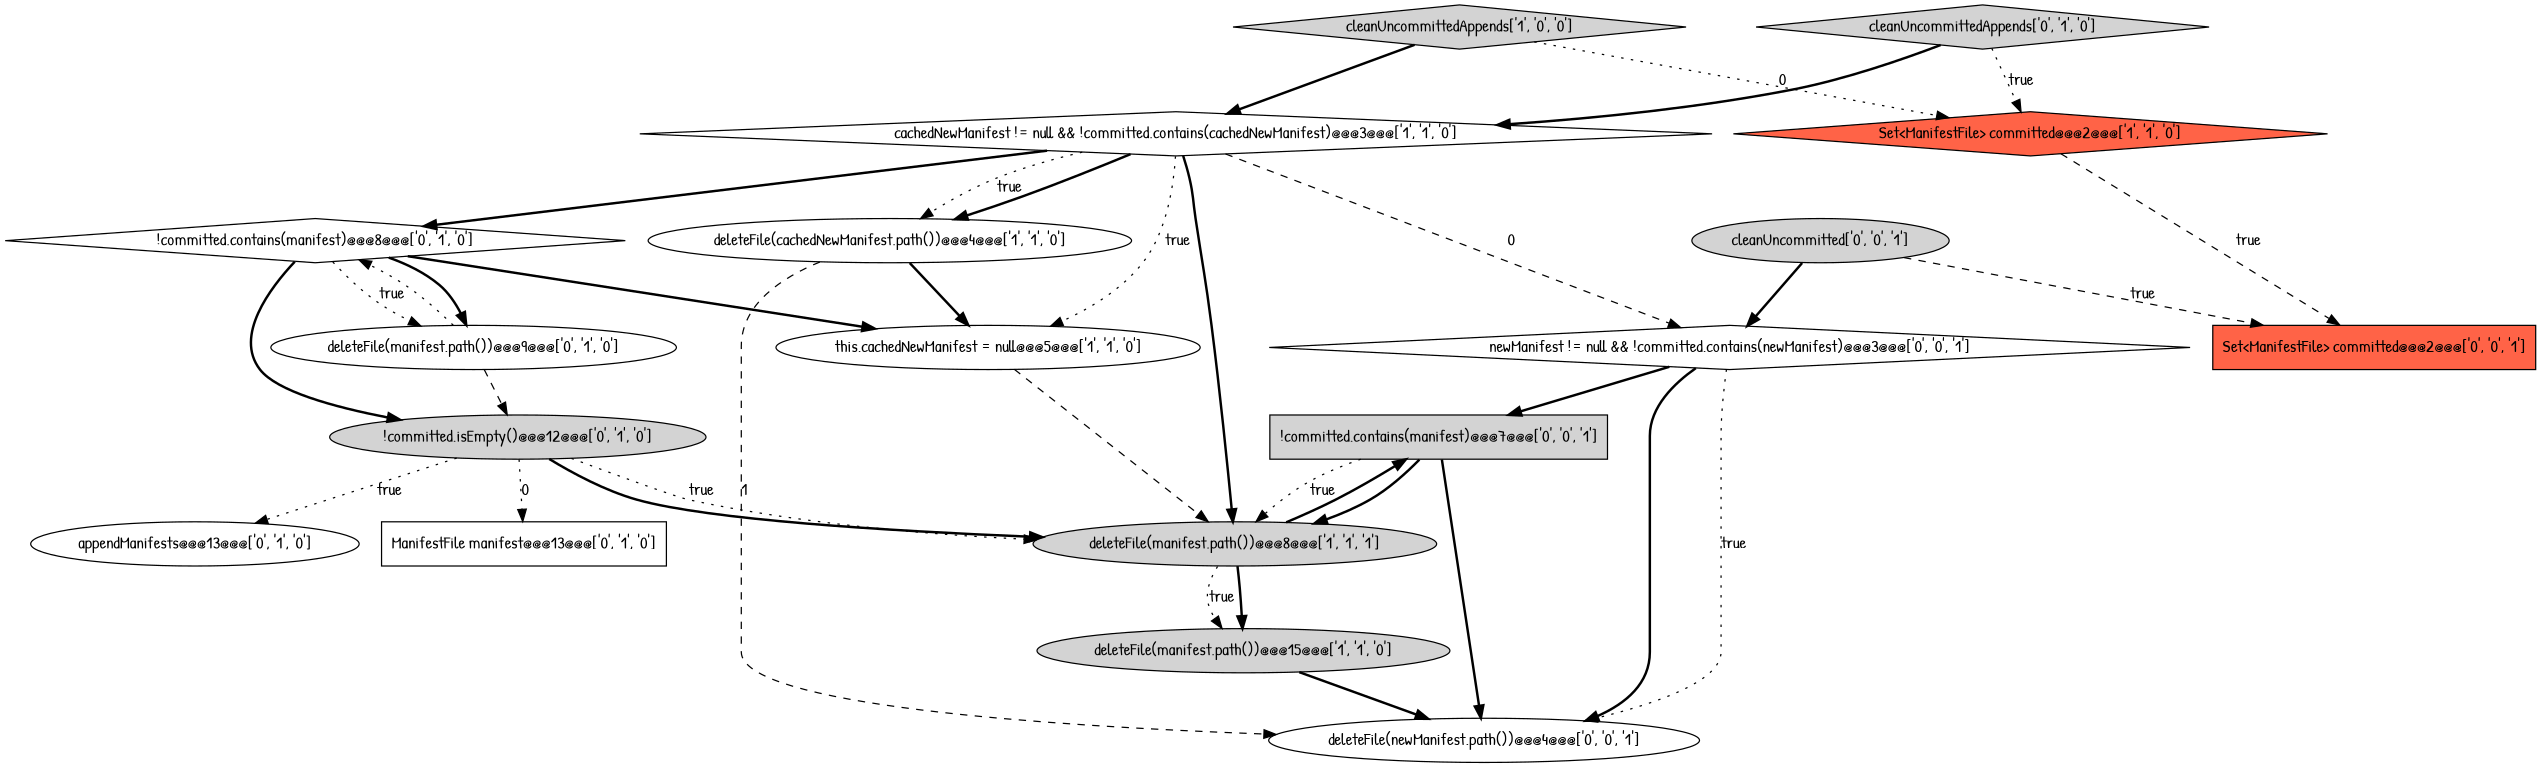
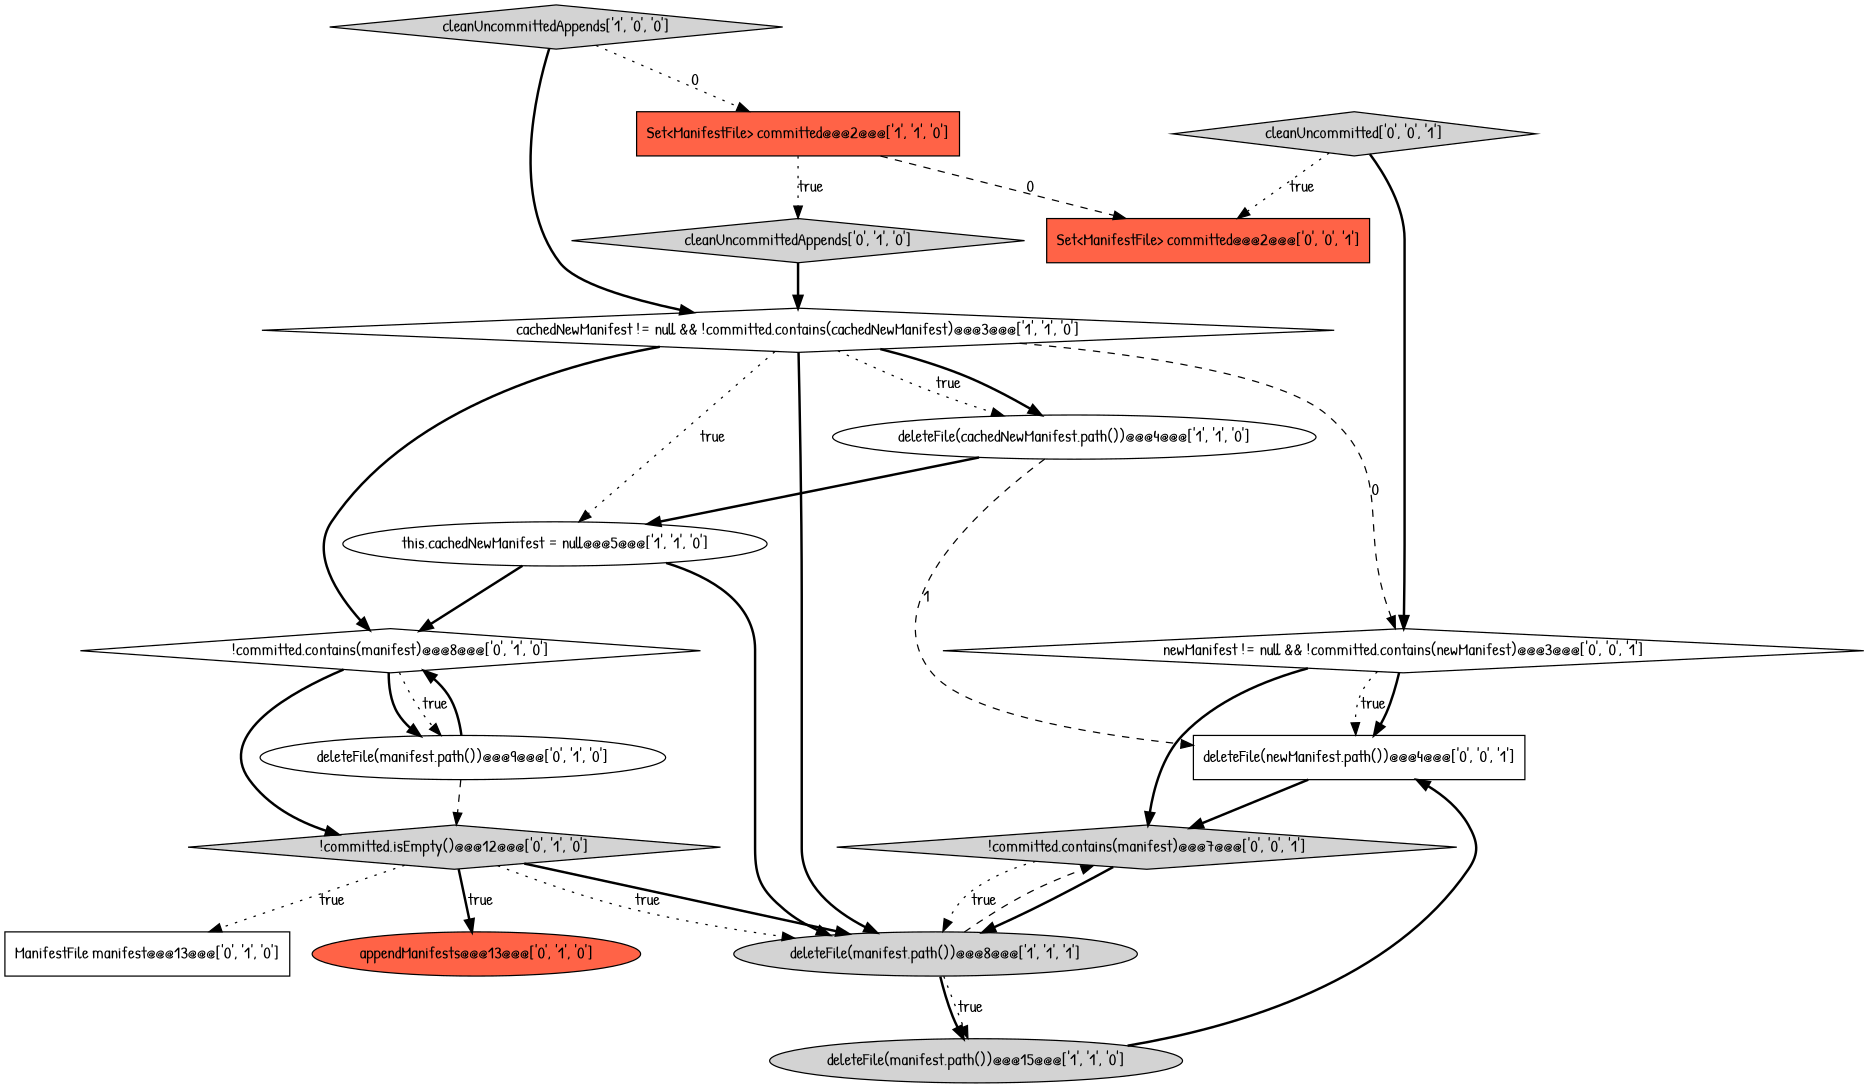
edge "cleanUncommittedAppends['0', '1', '0']" -> "Set<ManifestFile> committed@@@2@@@['1', '1', '0']": reversed
node "Set<ManifestFile> committed@@@2@@@['1', '1', '0']": shape diamond -> box
node "cleanUncommitted['0', '0', '1']": shape ellipse -> diamond
edge "Set<ManifestFile> committed@@@2@@@['1', '1', '0']" -> "Set<ManifestFile> committed@@@2@@@['0', '0', '1']": label "true" -> "0"
edge "cleanUncommitted['0', '0', '1']" -> "Set<ManifestFile> committed@@@2@@@['0', '0', '1']": style dashed -> dotted
edge "!committed.contains(manifest)@@@8@@@['0', '1', '0']" -> "this.cachedNewManifest = null@@@5@@@['1', '1', '0']": reversed
edge "deleteFile(manifest.path())@@@9@@@['0', '1', '0']" -> "!committed.contains(manifest)@@@8@@@['0', '1', '0']": style dotted -> bold
node "!committed.isEmpty()@@@12@@@['0', '1', '0']": shape ellipse -> diamond
node "!committed.contains(manifest)@@@7@@@['0', '0', '1']": shape box -> diamond
edge "this.cachedNewManifest = null@@@5@@@['1', '1', '0']" -> "deleteFile(manifest.path())@@@8@@@['1', '1', '1']": style dashed -> bold
edge "!committed.isEmpty()@@@12@@@['0', '1', '0']" -> "appendManifests@@@13@@@['0', '1', '0']": style dotted -> bold
edge "!committed.isEmpty()@@@12@@@['0', '1', '0']" -> "ManifestFile manifest@@@13@@@['0', '1', '0']": label "0" -> "true"
edge "deleteFile(manifest.path())@@@8@@@['1', '1', '1']" -> "!committed.contains(manifest)@@@7@@@['0', '0', '1']": style bold -> dashed
node "appendManifests@@@13@@@['0', '1', '0']": fillcolor white -> tomato
edge "!committed.contains(manifest)@@@7@@@['0', '0', '1']" -> "deleteFile(newManifest.path())@@@4@@@['0', '0', '1']": reversed
node "deleteFile(newManifest.path())@@@4@@@['0', '0', '1']": shape ellipse -> box
